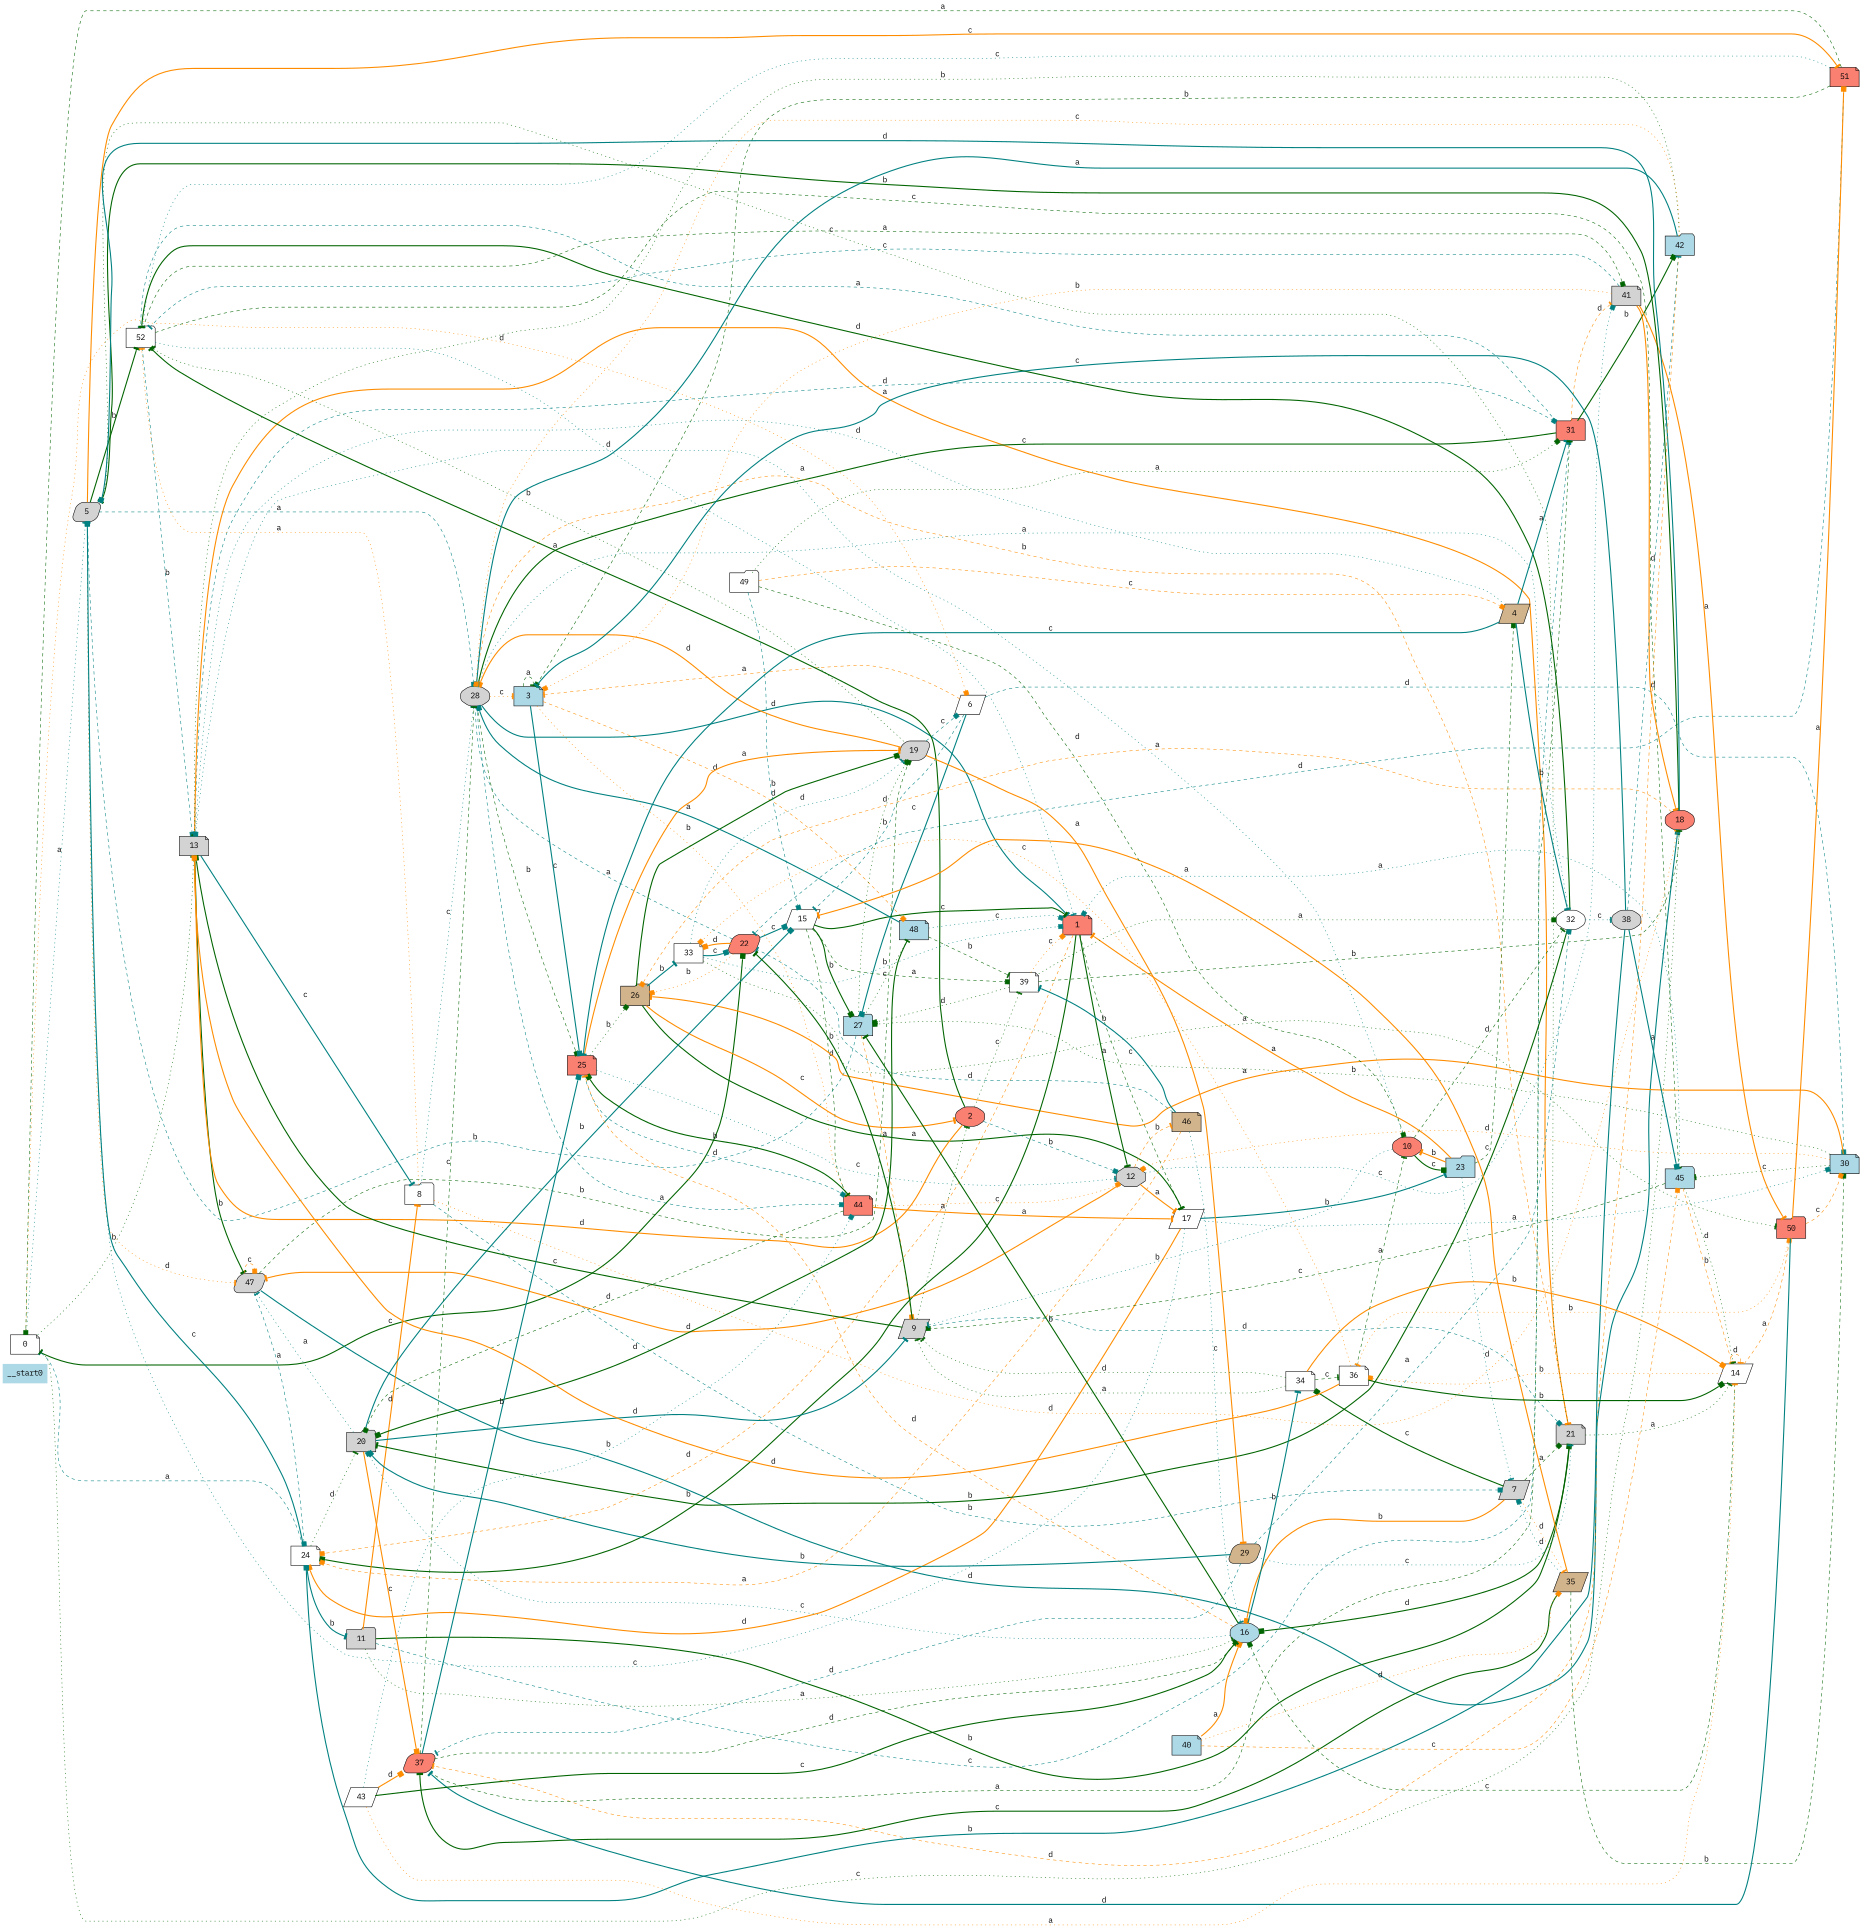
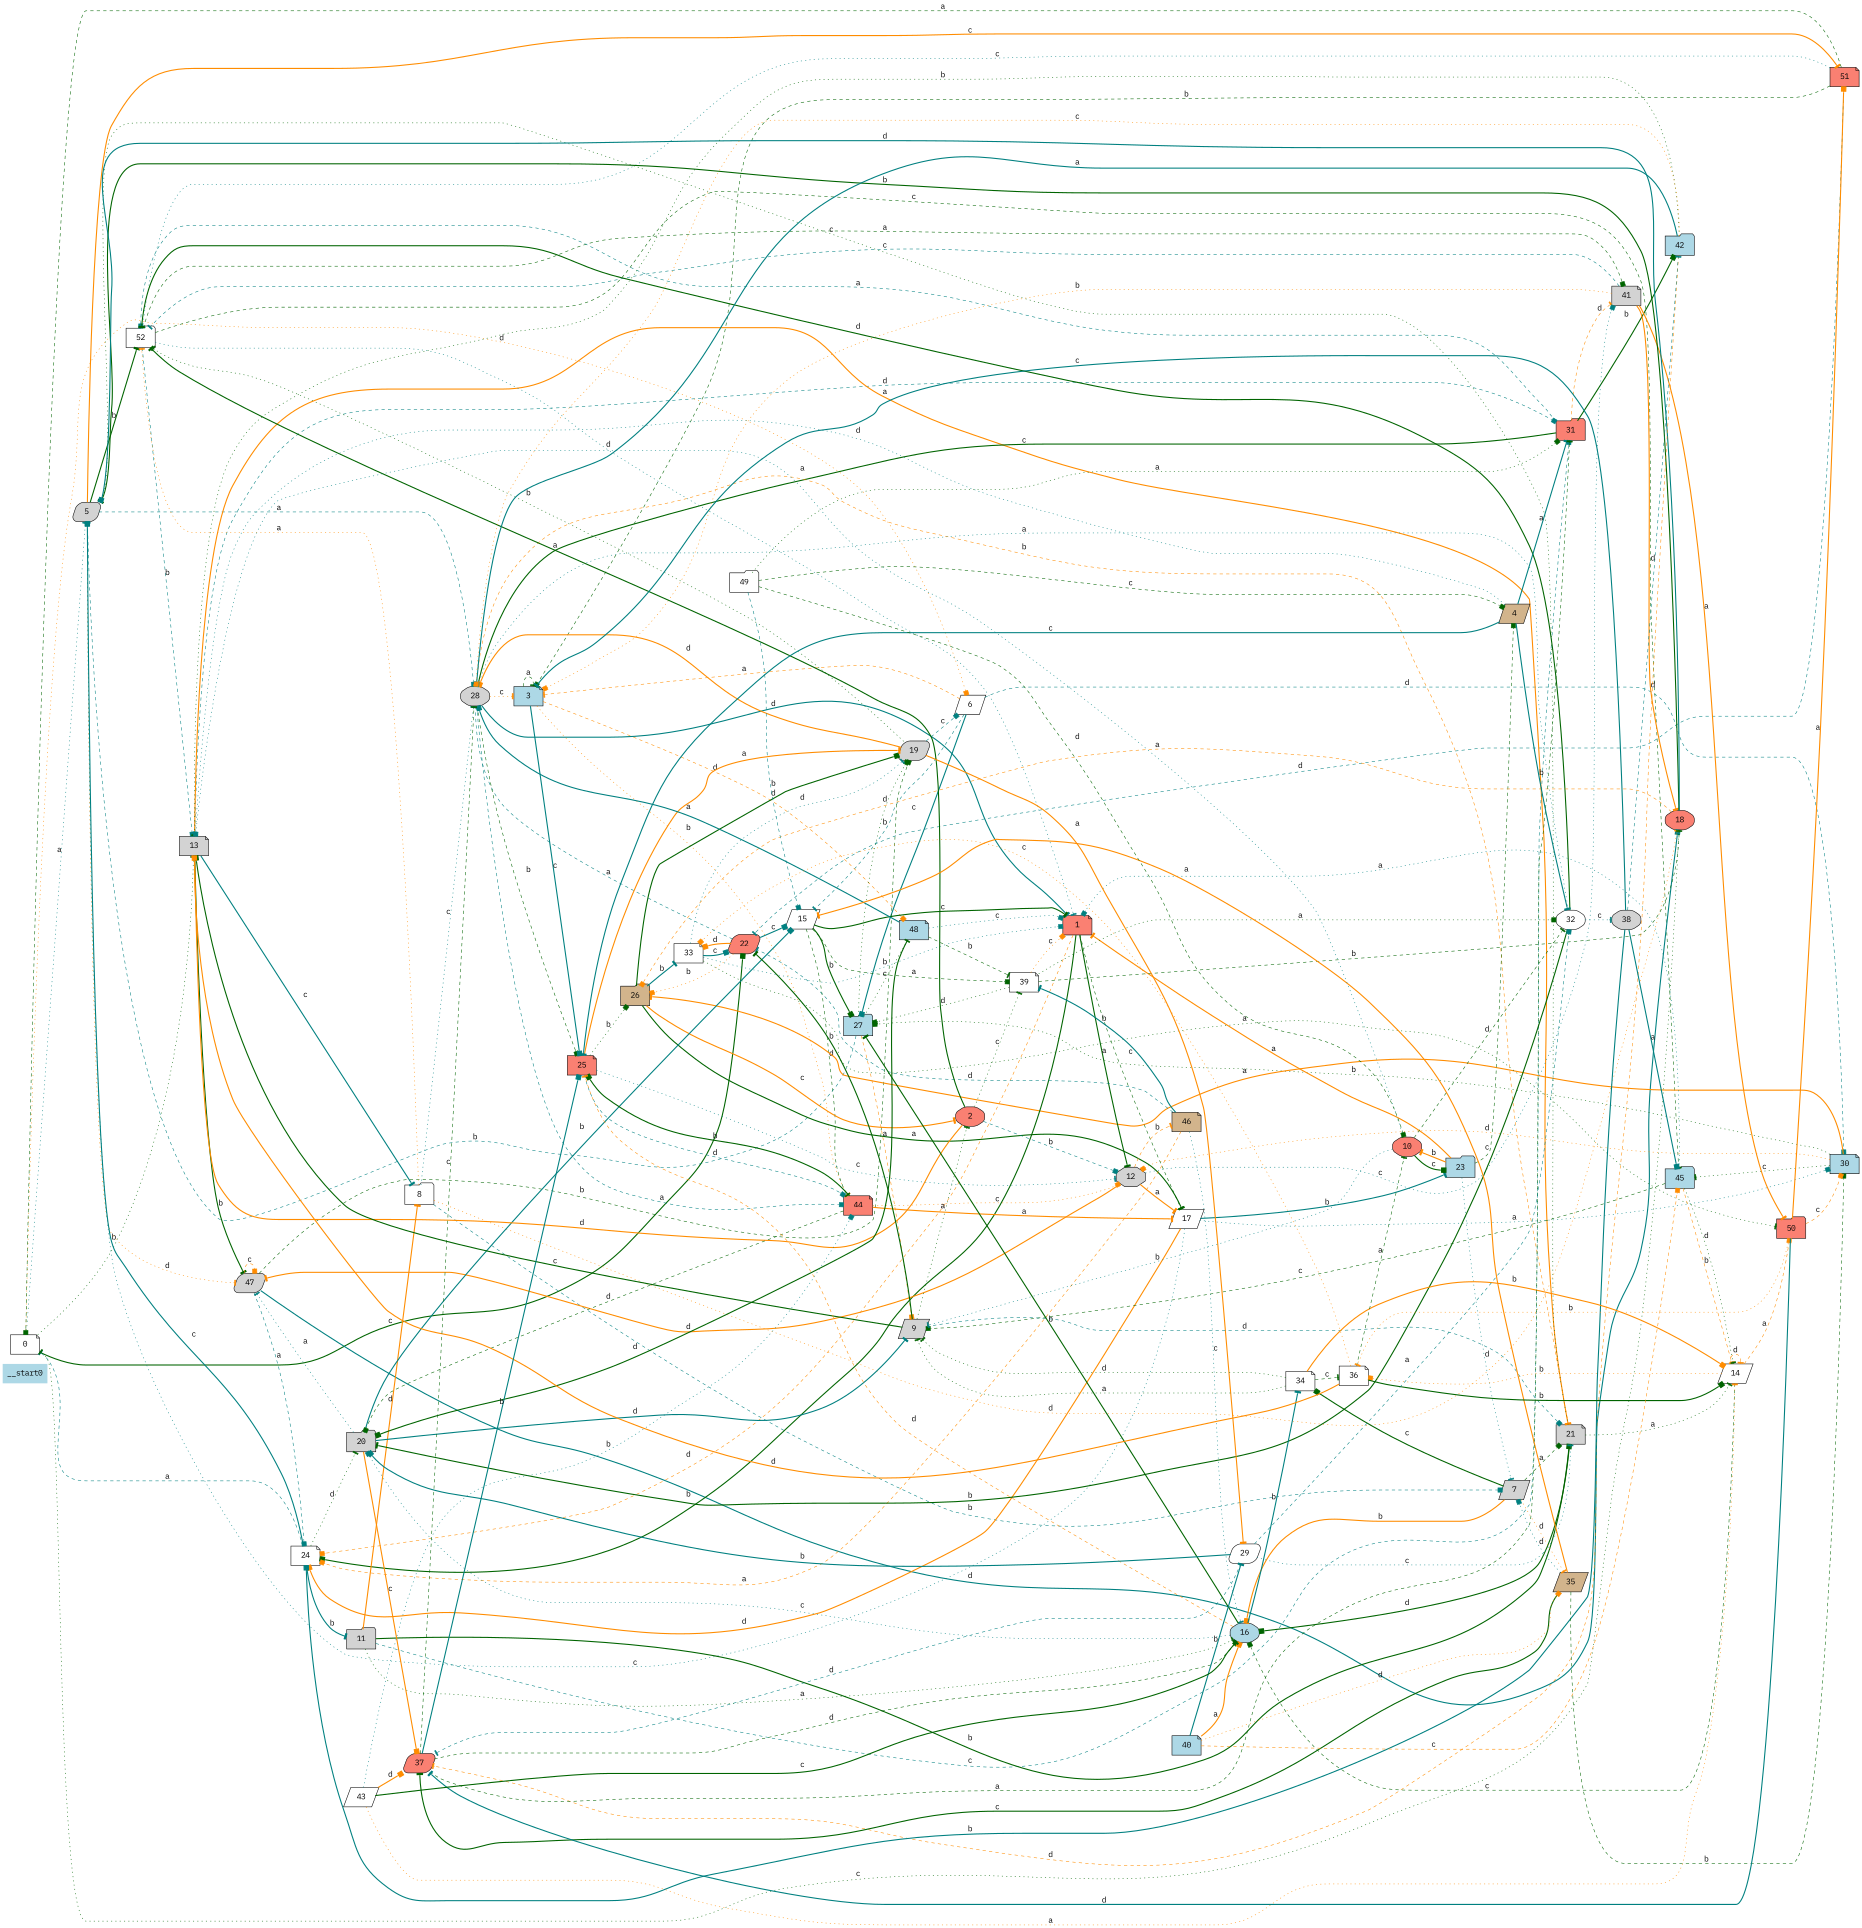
edge "31" -> "52": arrowhead tee -> box
edge "49" -> "4": color darkorange -> darkgreen
node "29": fillcolor tan -> white
edge "40" -> "29": added, label "b"
